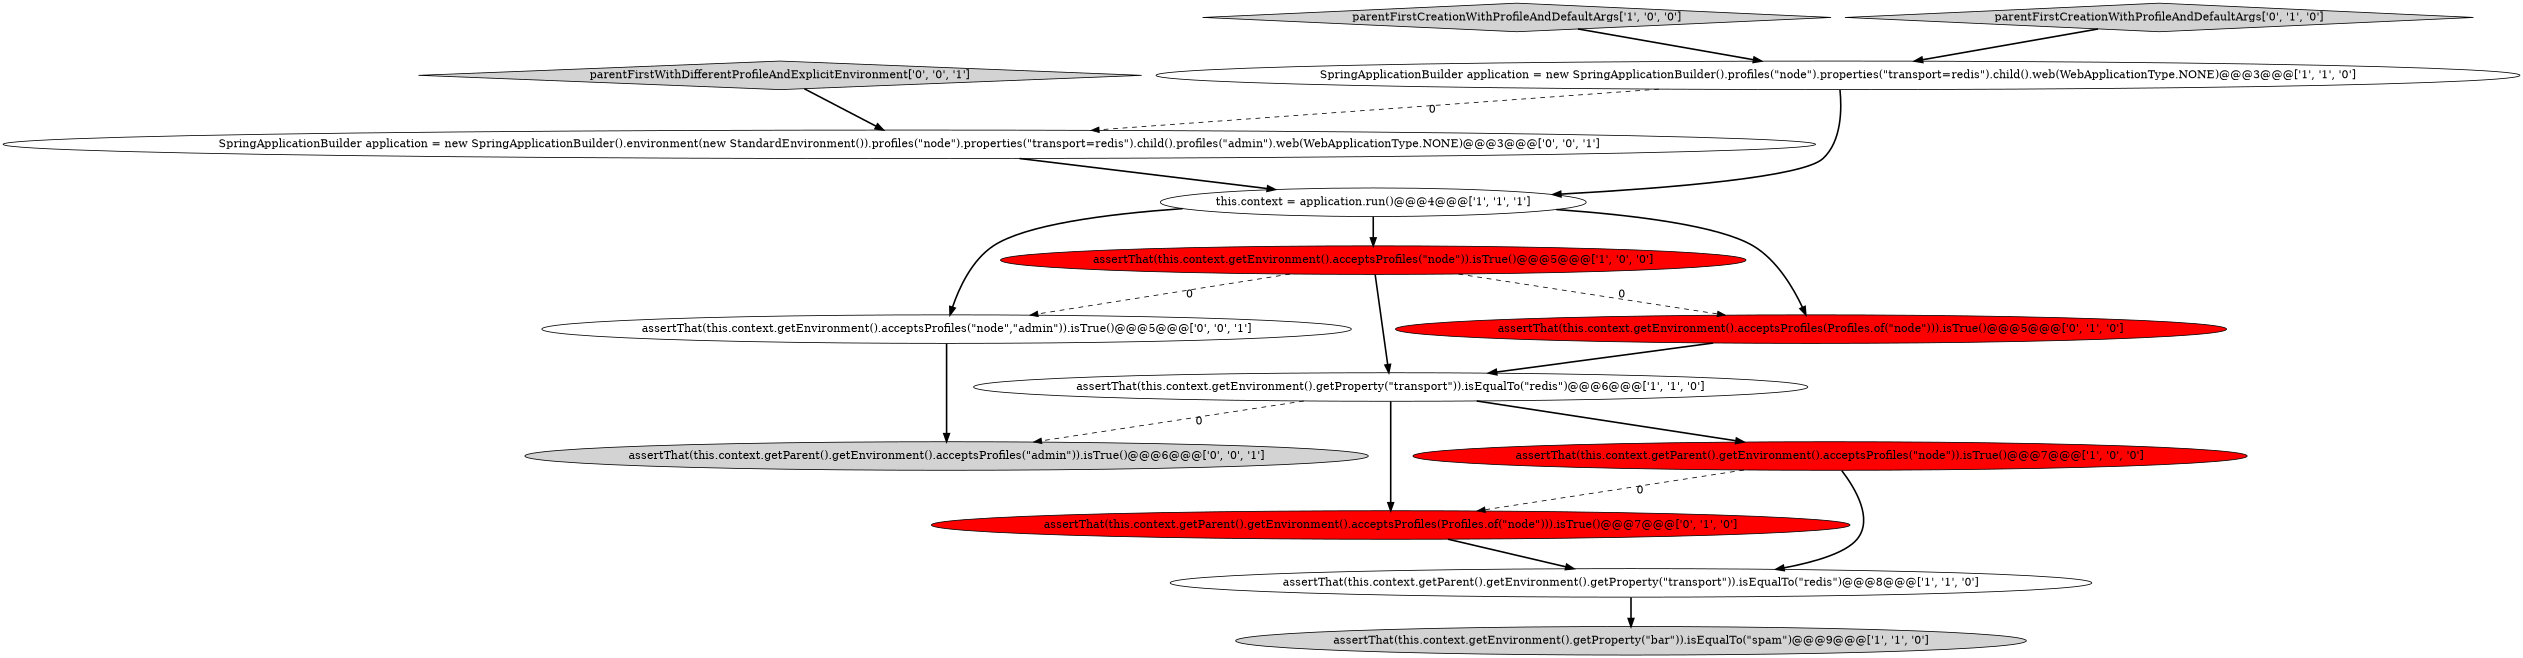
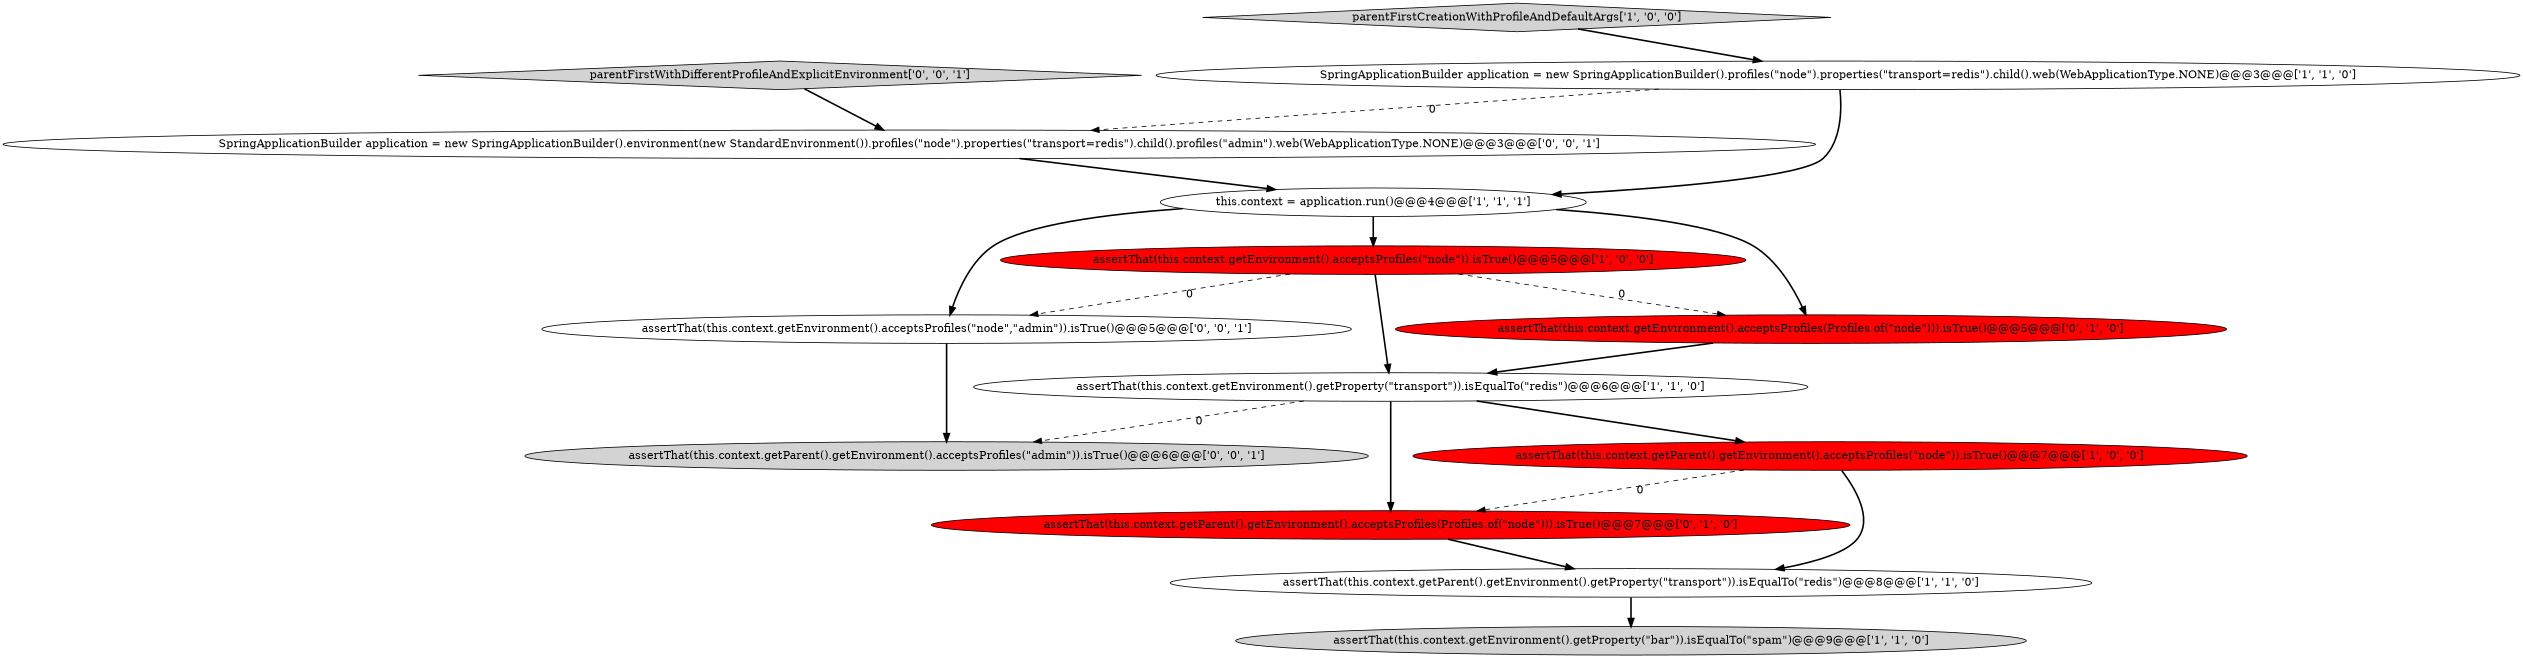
node "parentFirstCreationWithProfileAndDefaultArgs['0', '1', '0']": removed
